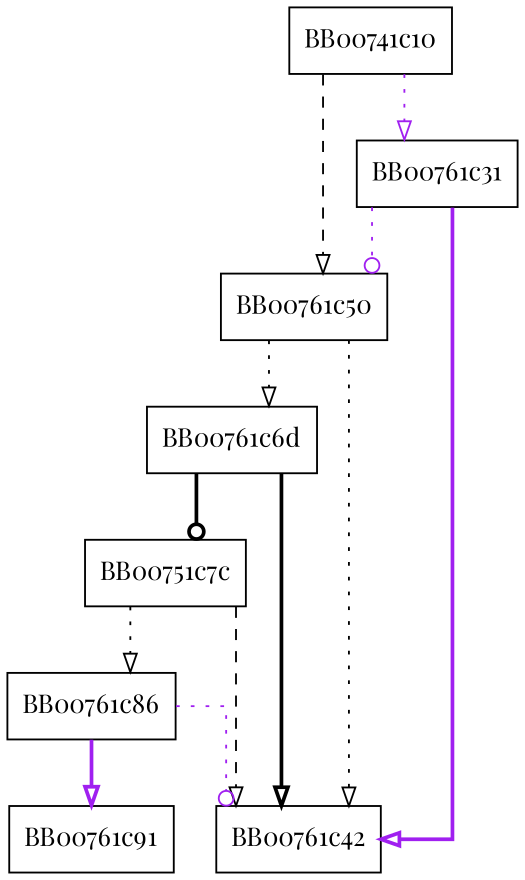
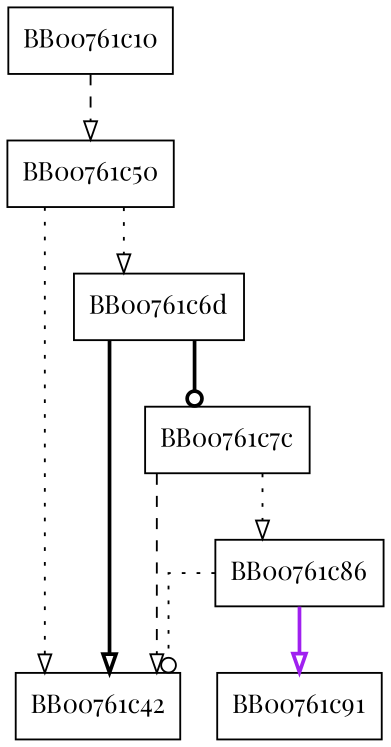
node "BB00741c10": label "BB00741c10" -> "BB00761c10"
node "BB00761c31": removed
node "BB00751c7c": label "BB00751c7c" -> "BB00761c7c"
edge "BB00761c86" -> "BB00761c42": color purple -> black
